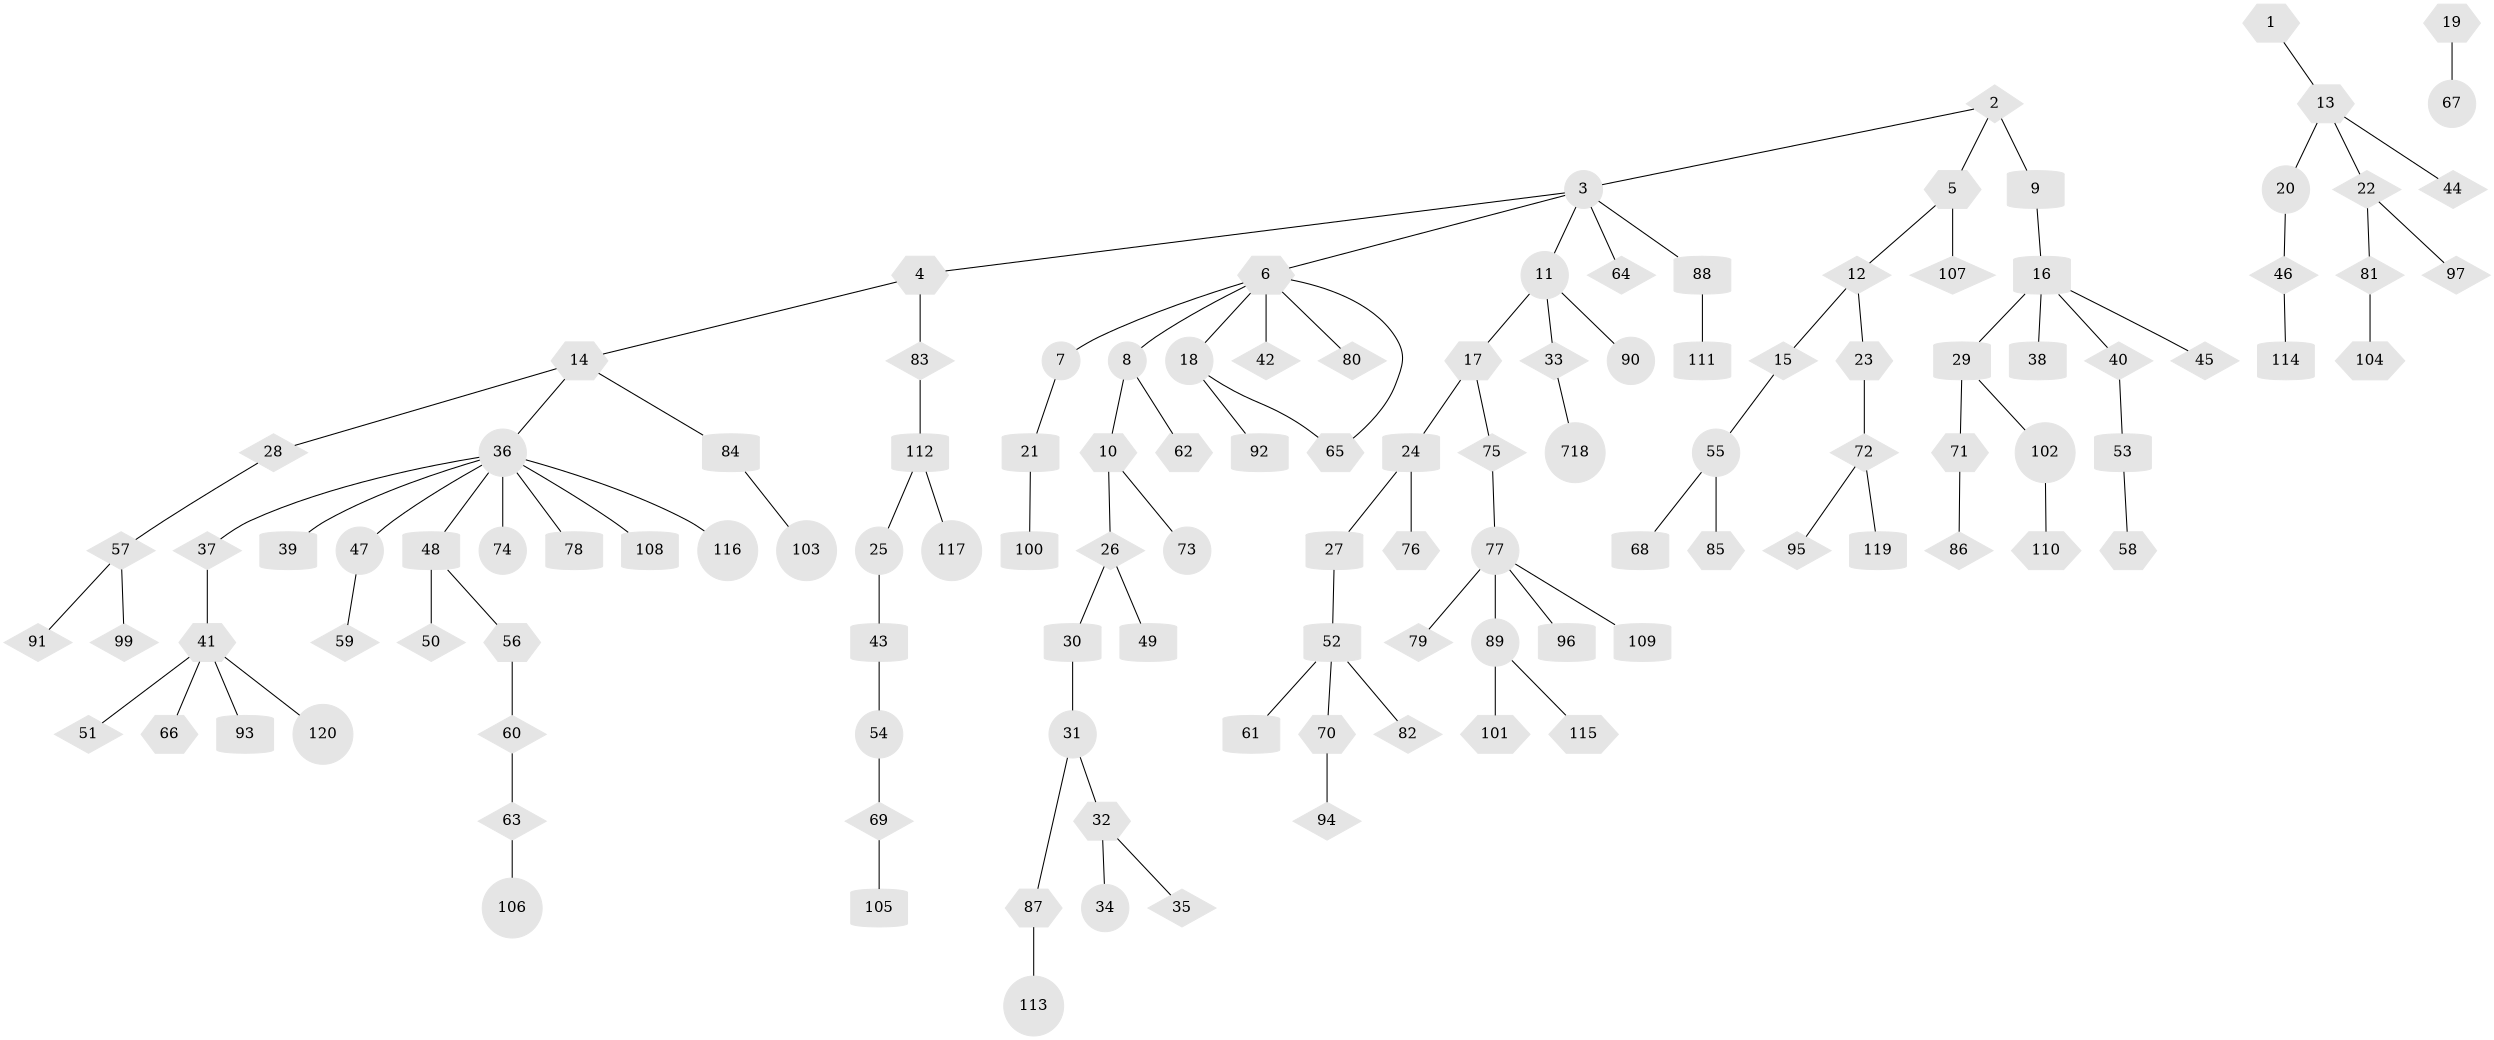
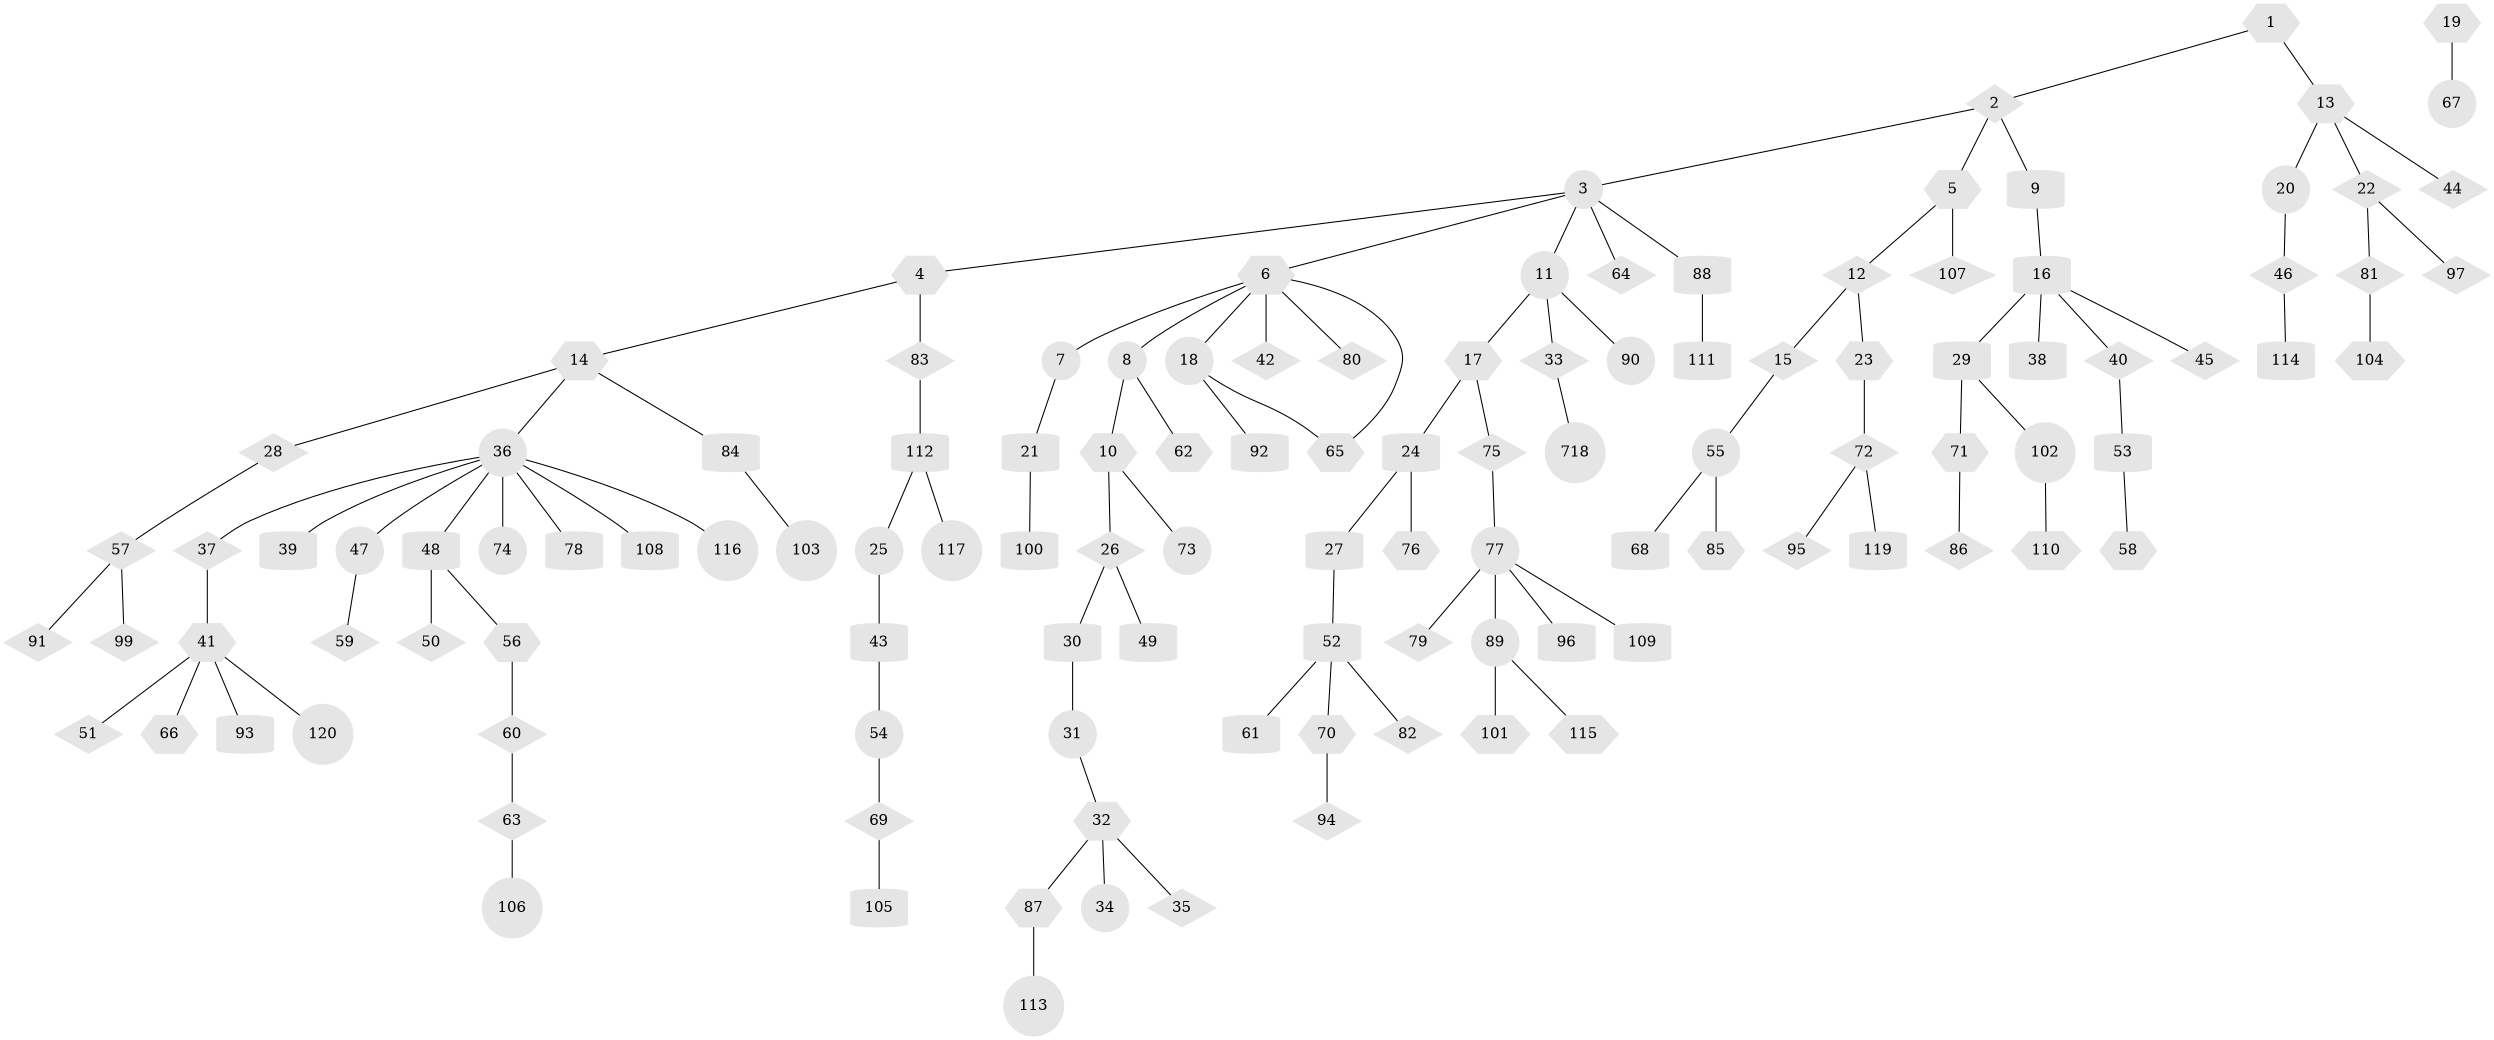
edge "1" -- "2": added
edge "31" -- "87": now "32" -- "87"
